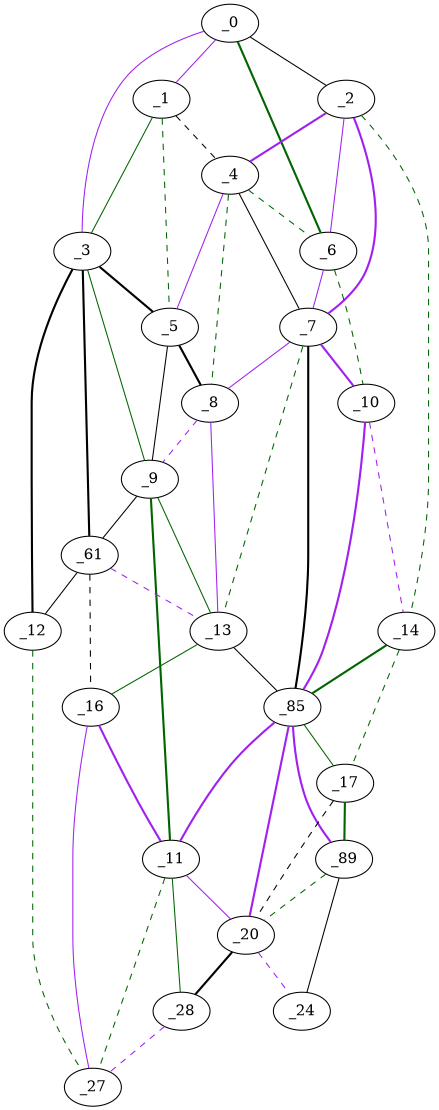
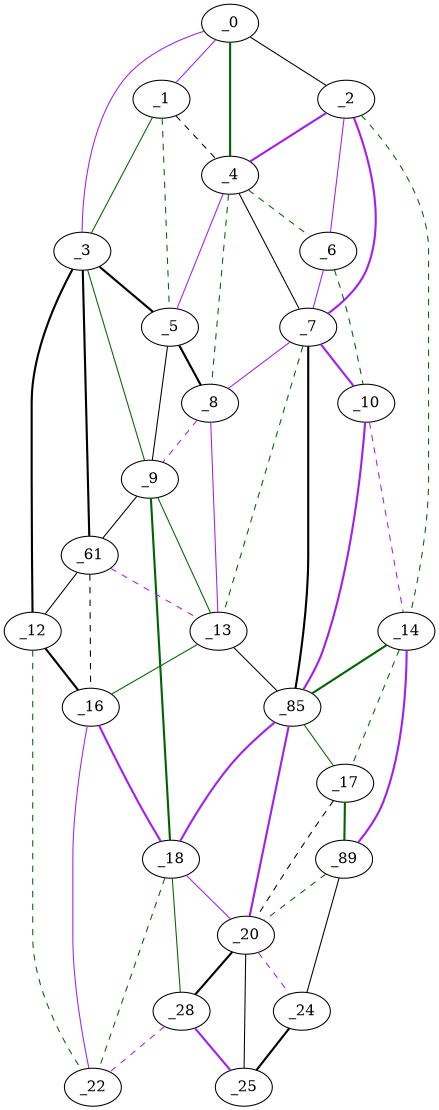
edge "_0" -- "_6": now "_0" -- "_4"
edge "_12" -- "_16": added
edge "_85" -- "_89": now "_14" -- "_89"
node "_11": label "_11" -> "_18"
node "_27": label "_27" -> "_22"
node "_25": added
